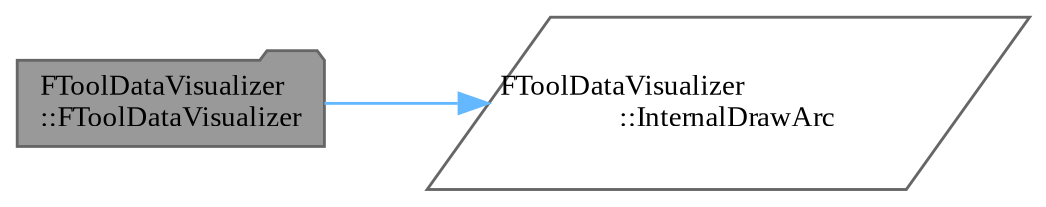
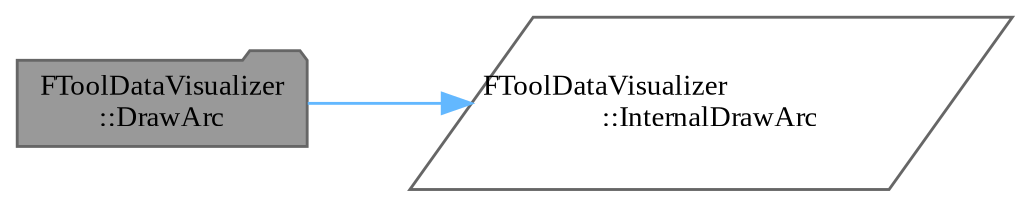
node "FToolDataVisualizer ::FToolDataVisualizer": label "FToolDataVisualizer ::FToolDataVisualizer" -> "FToolDataVisualizer ::DrawArc"
